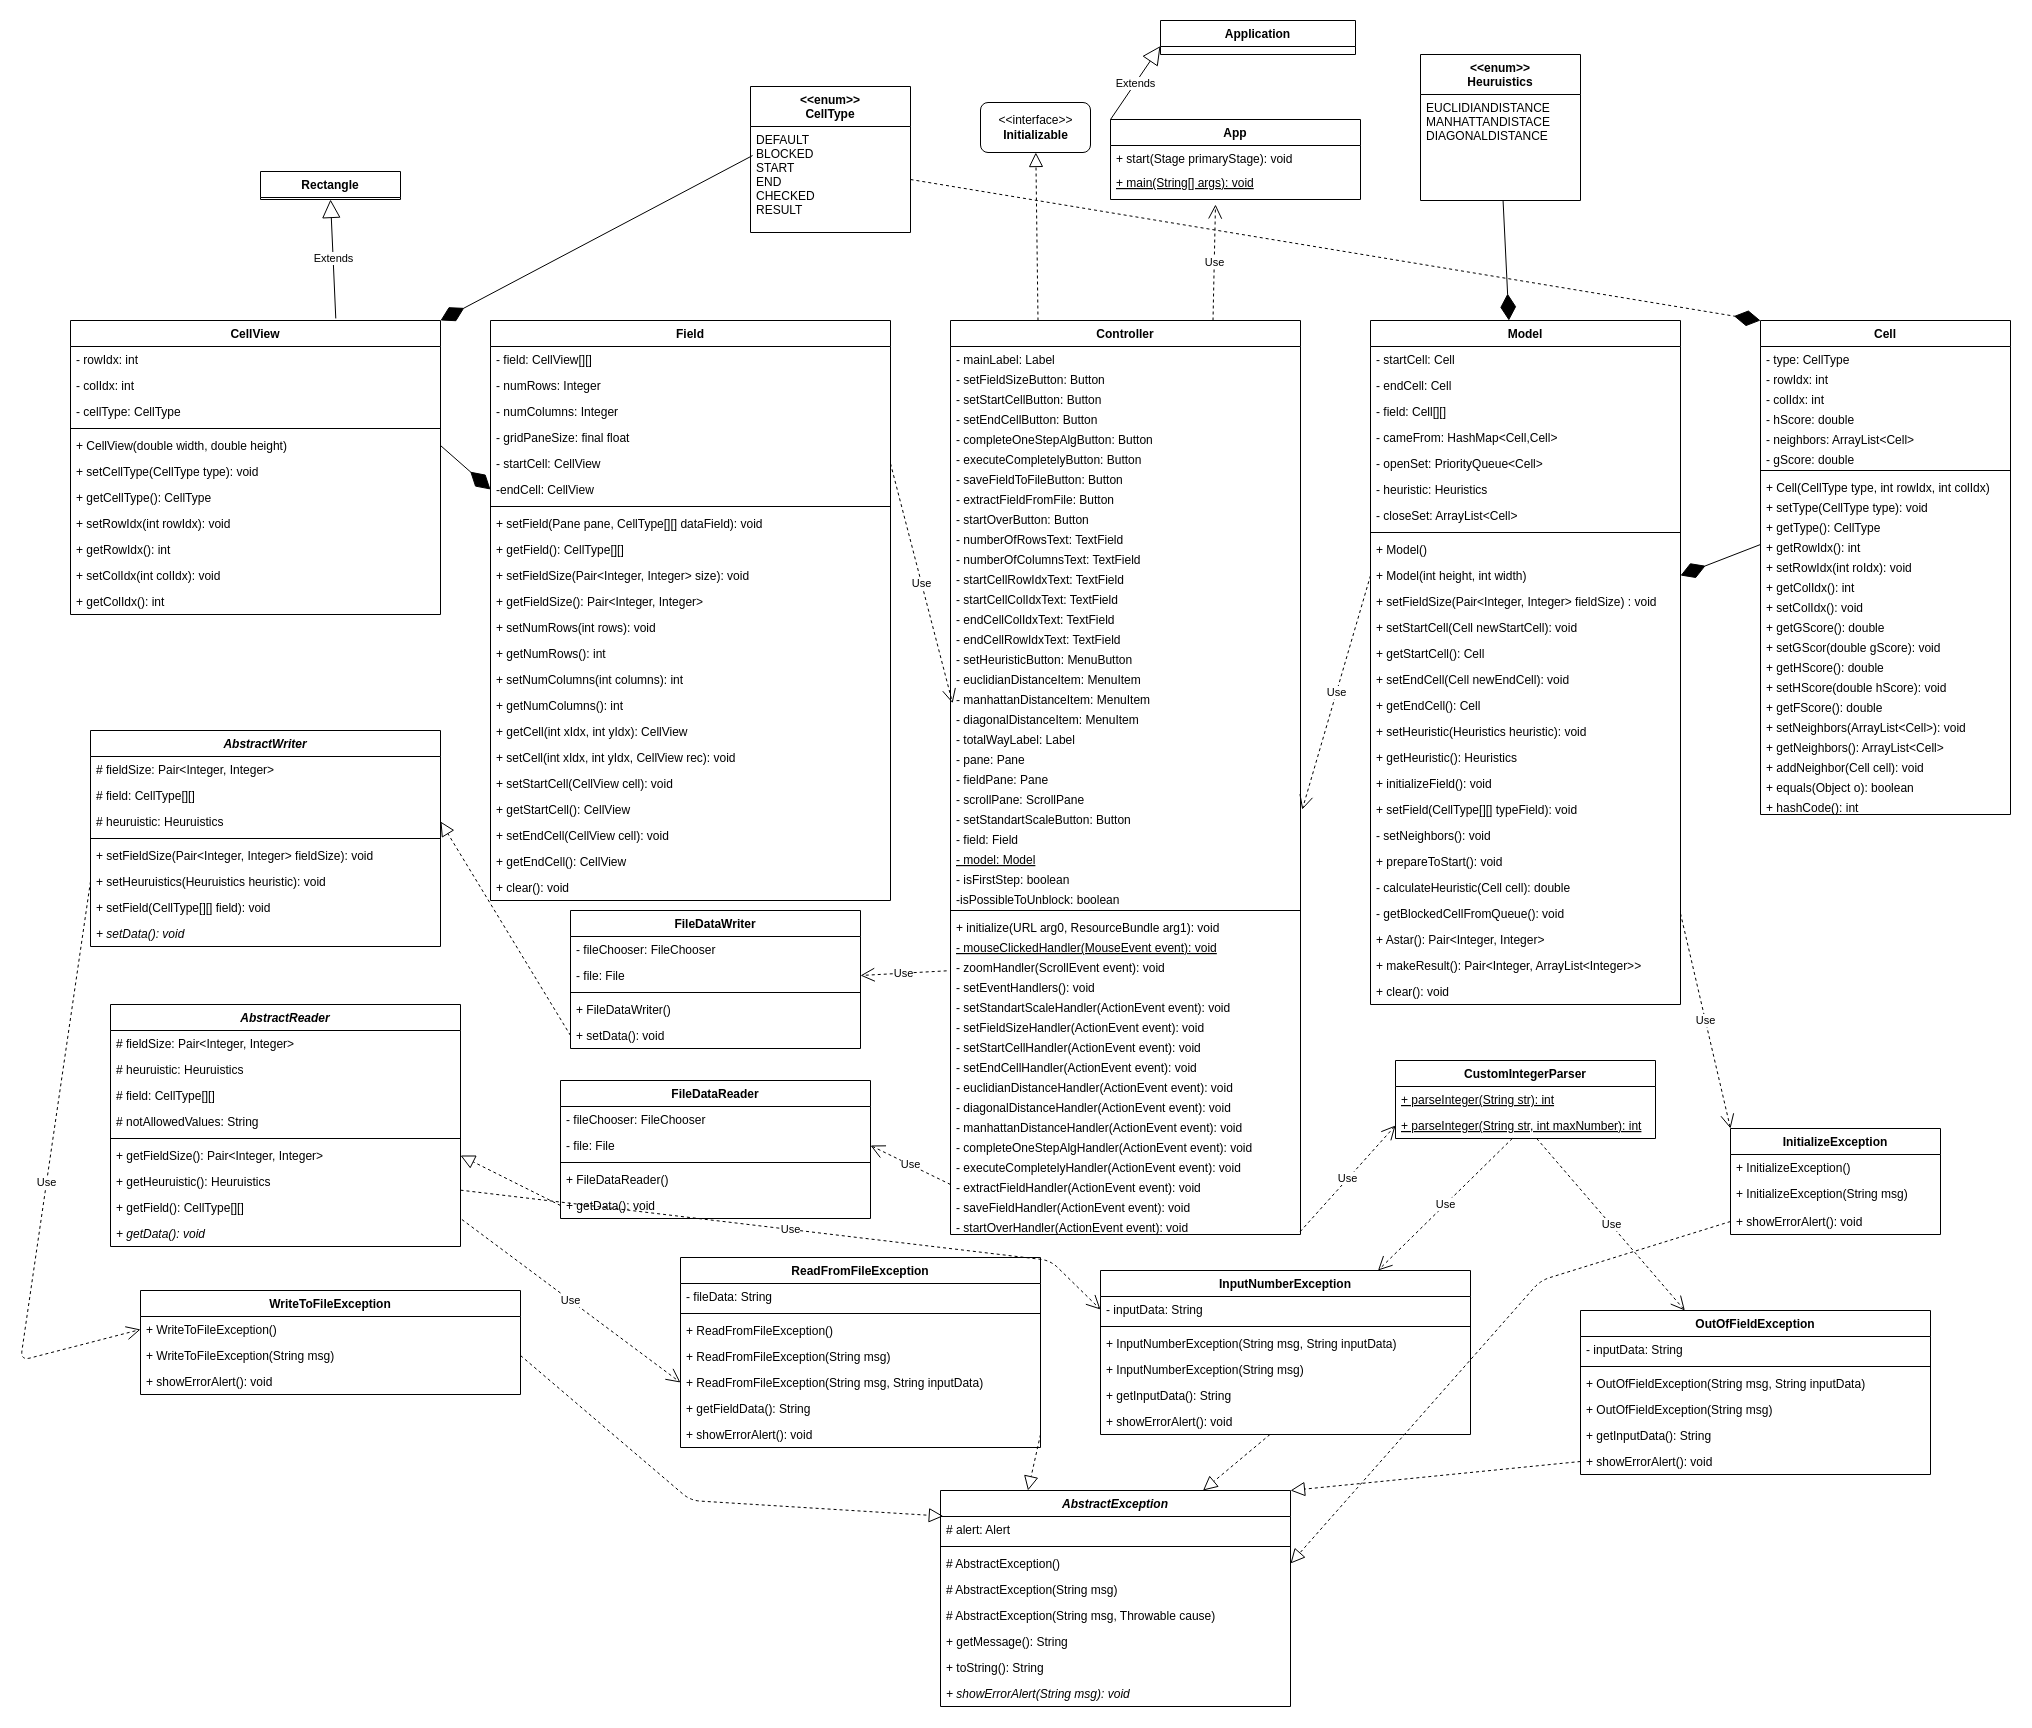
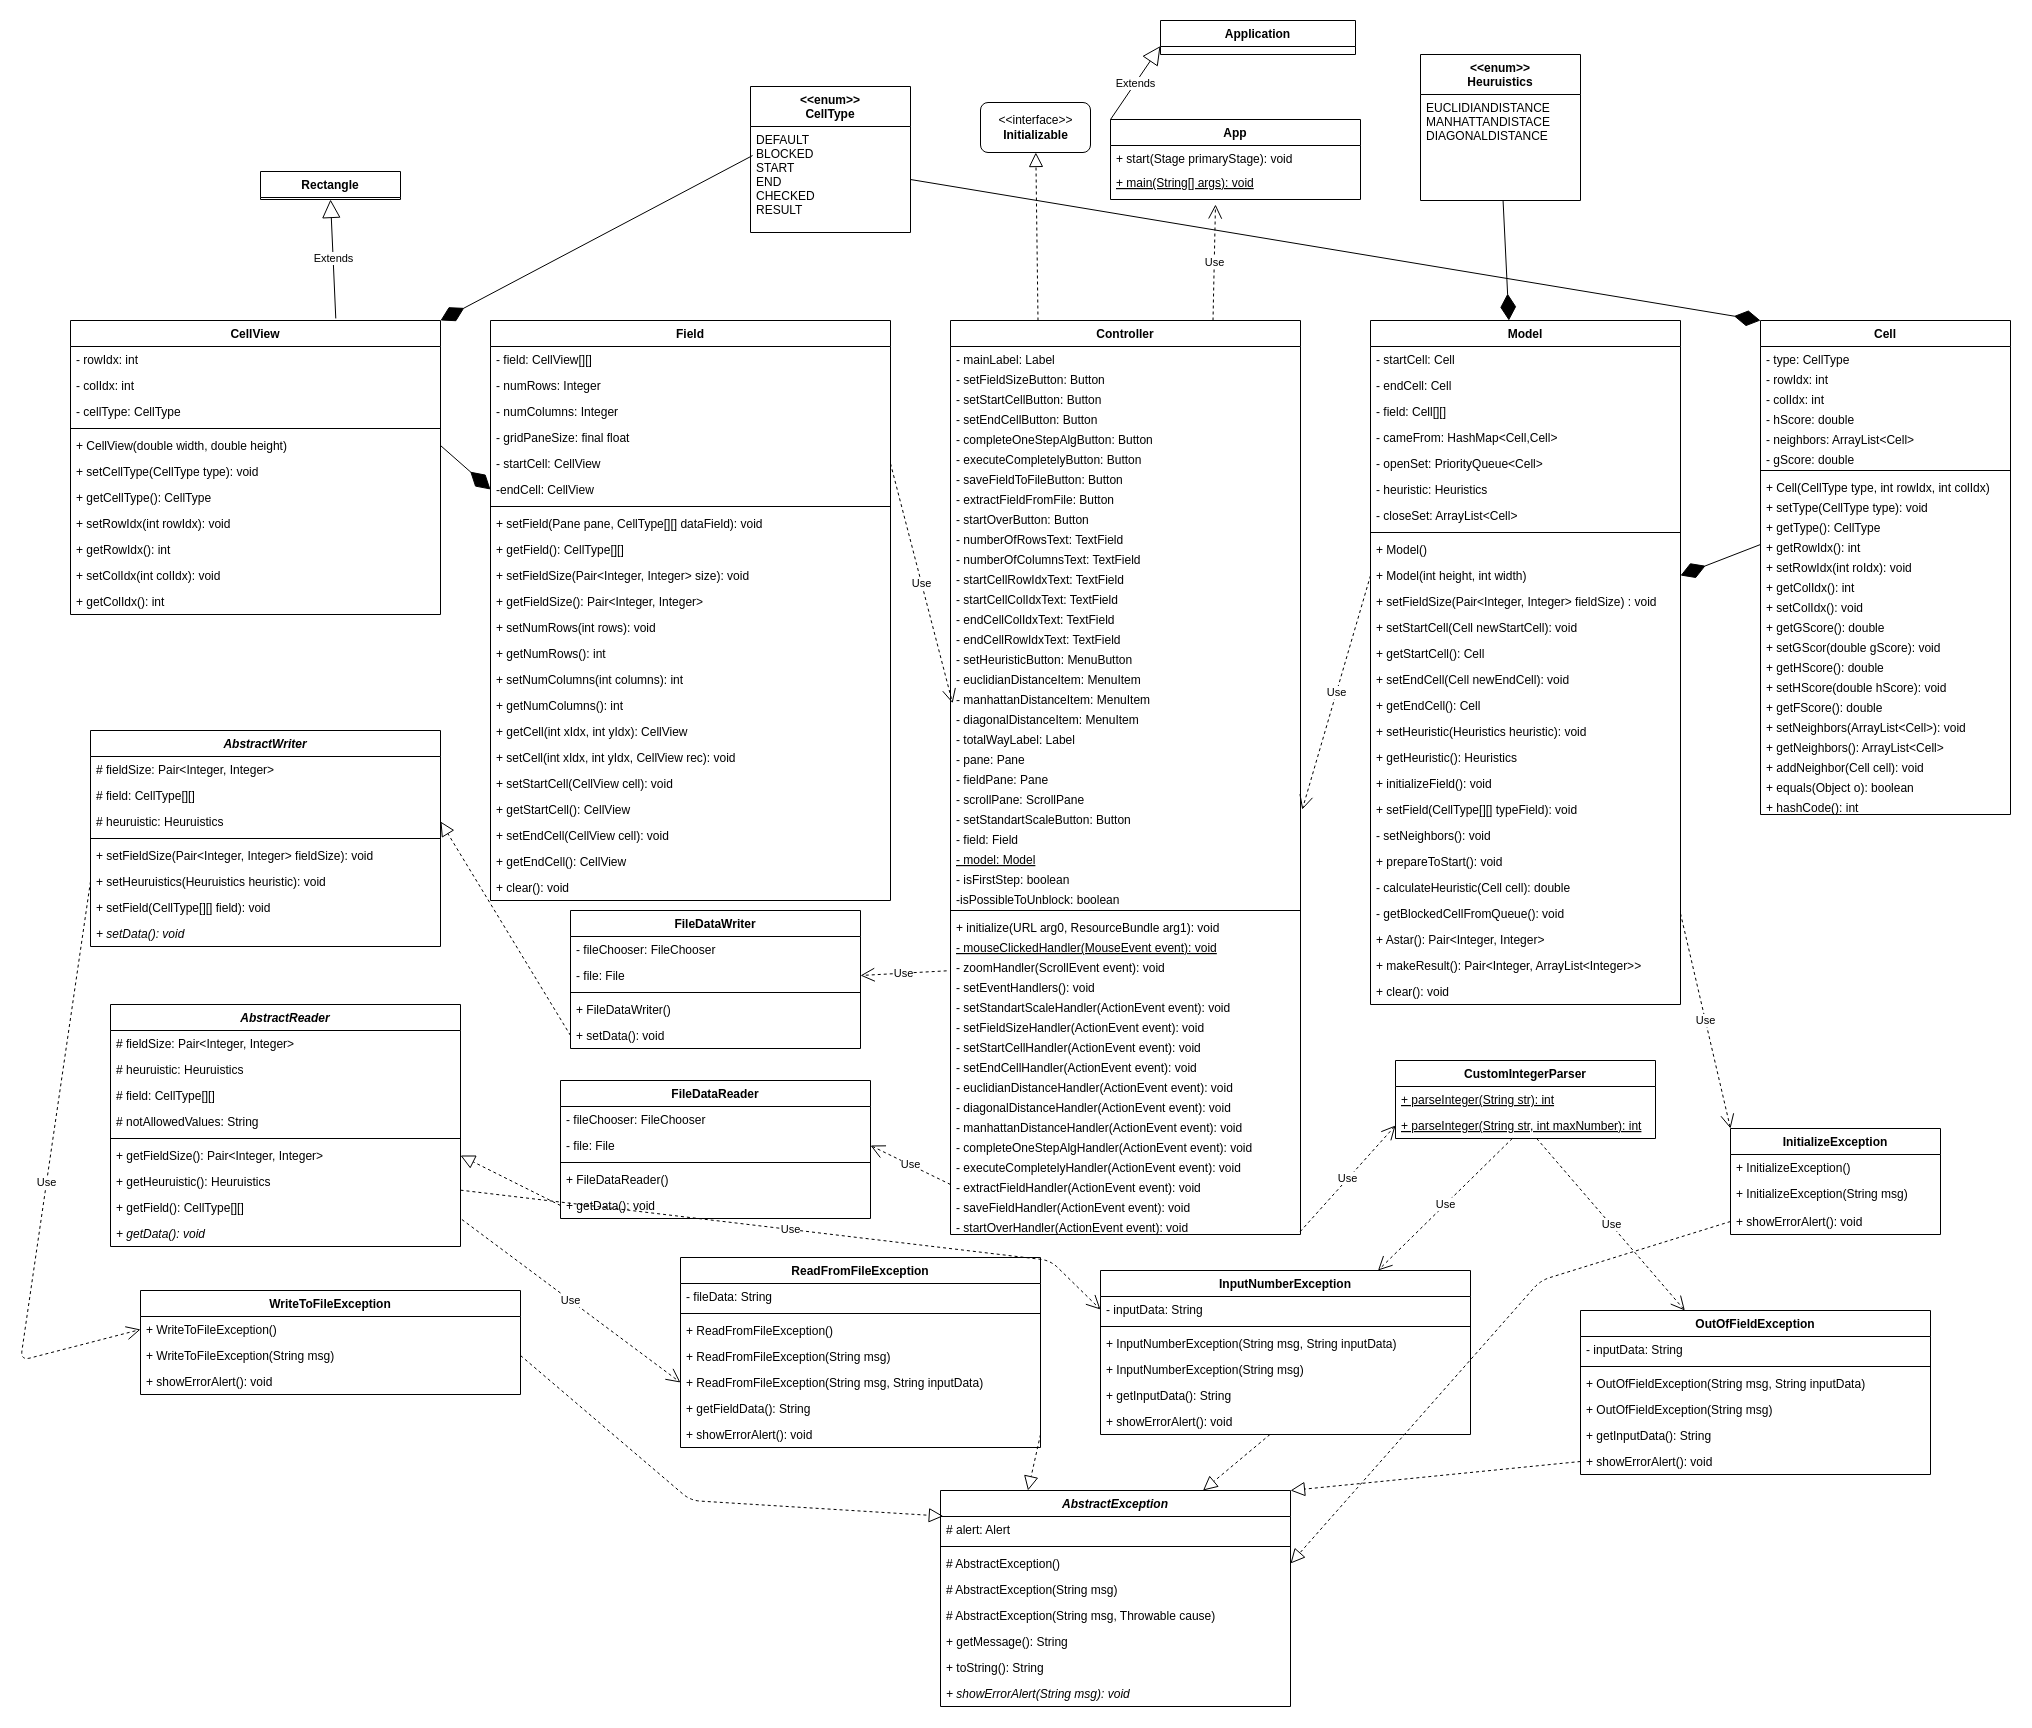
edge "DEFAULT BLOCKED START END CHECKED RESULT" -> "Cell": style dashed -> solid
